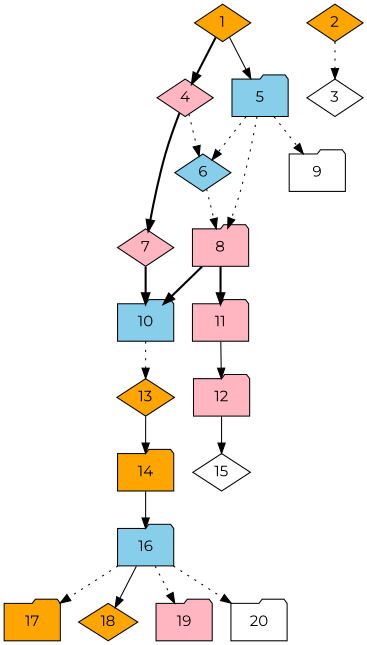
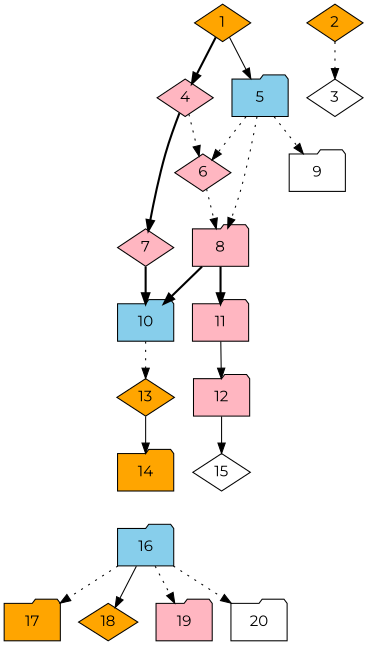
node "6": fillcolor skyblue -> lightpink
edge "14" -> "16": removed
